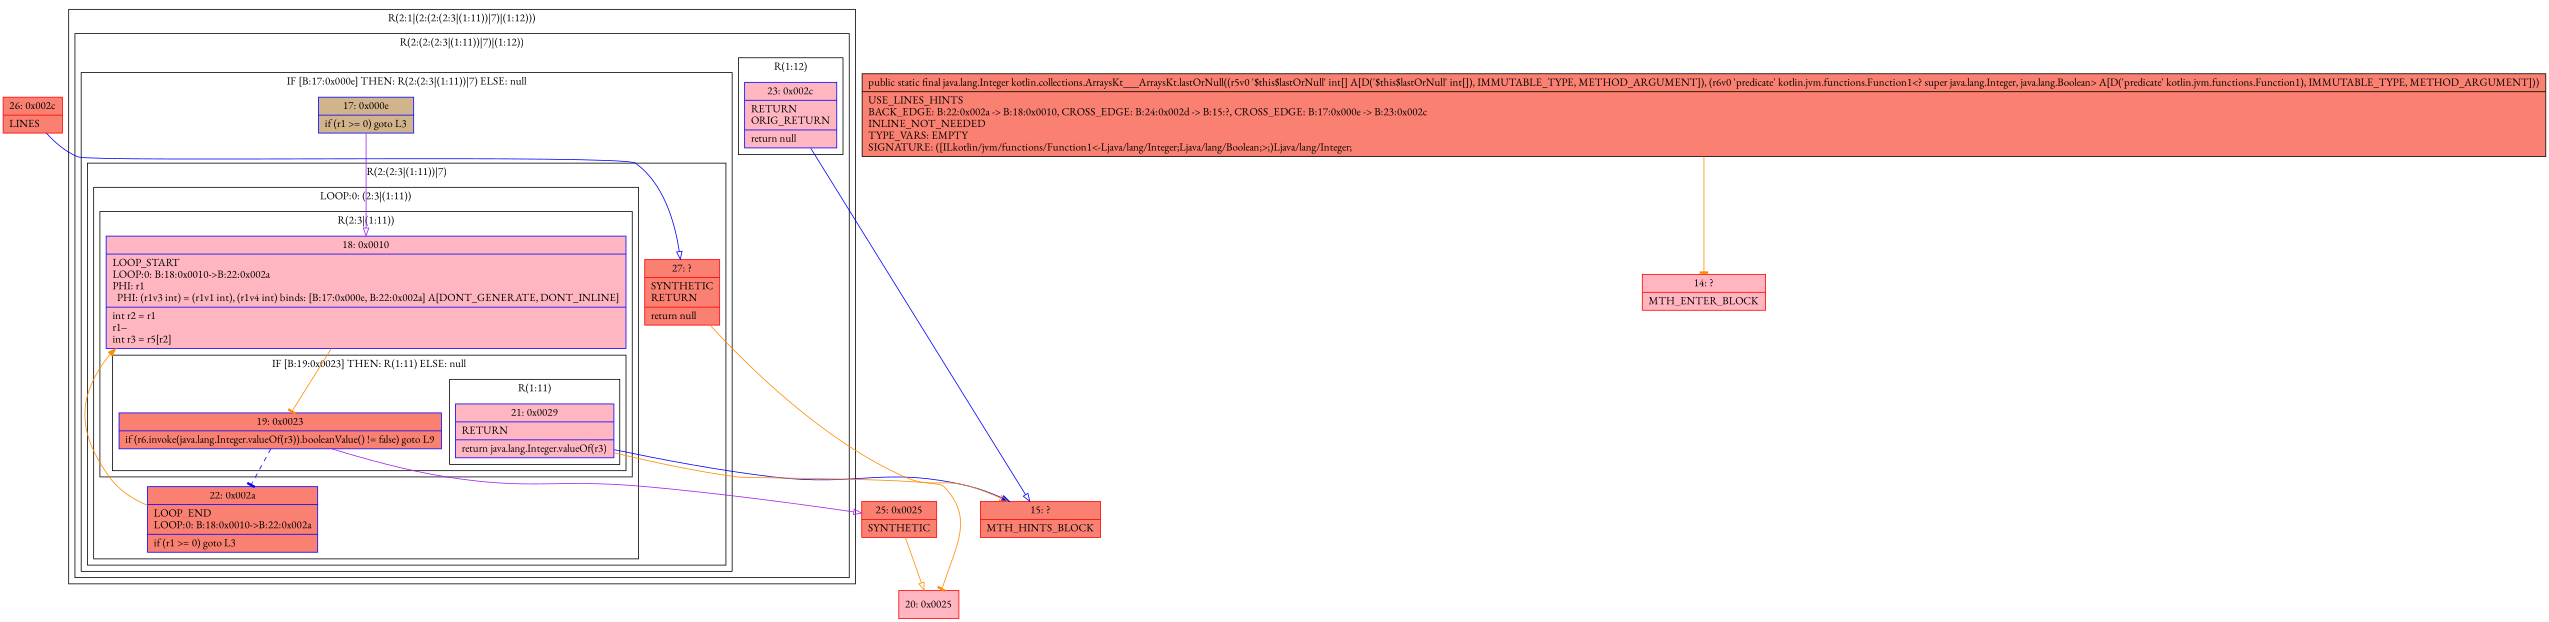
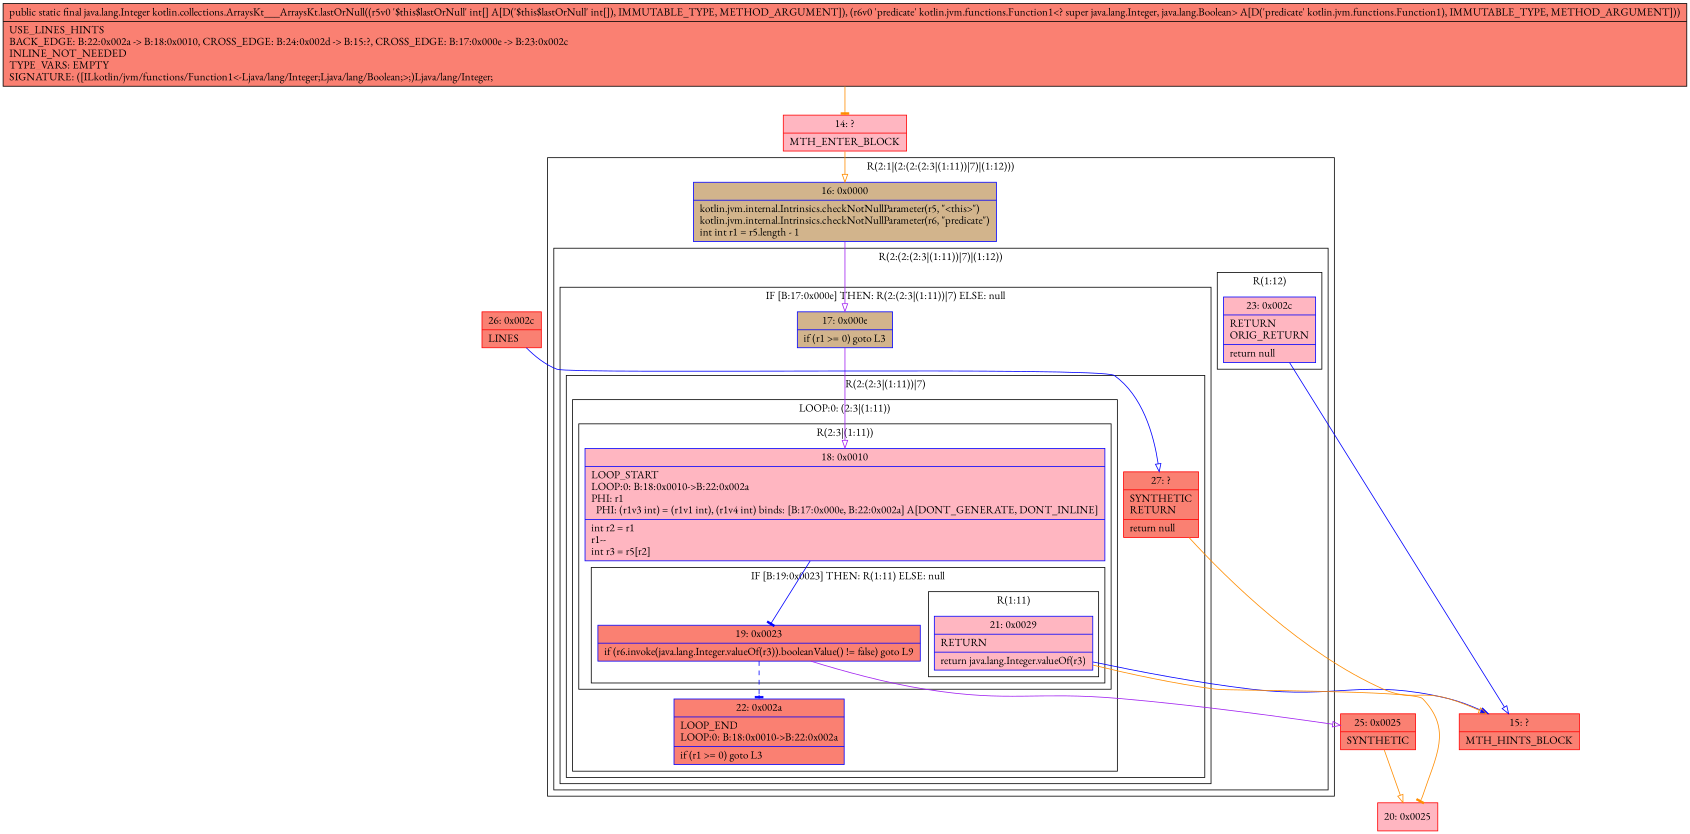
node "16: 0x0000": added
edge "18: 0x0010" -> "19: 0x0023": color darkorange -> blue
edge "22: 0x002a" -> "18: 0x0010": removed
